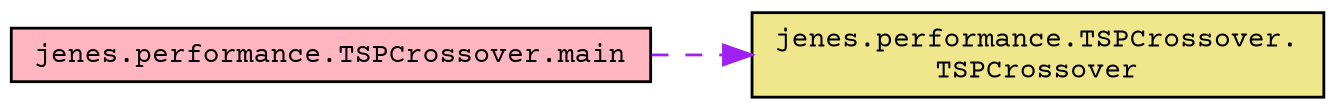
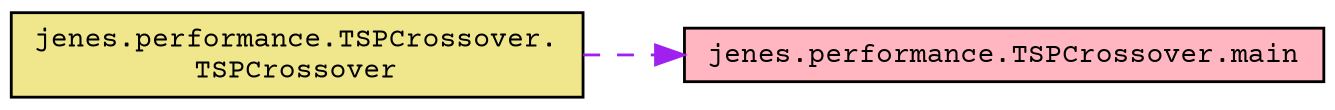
edge "jenes.performance.TSPCrossover.main" -> "jenes.performance.TSPCrossover. TSPCrossover": reversed
